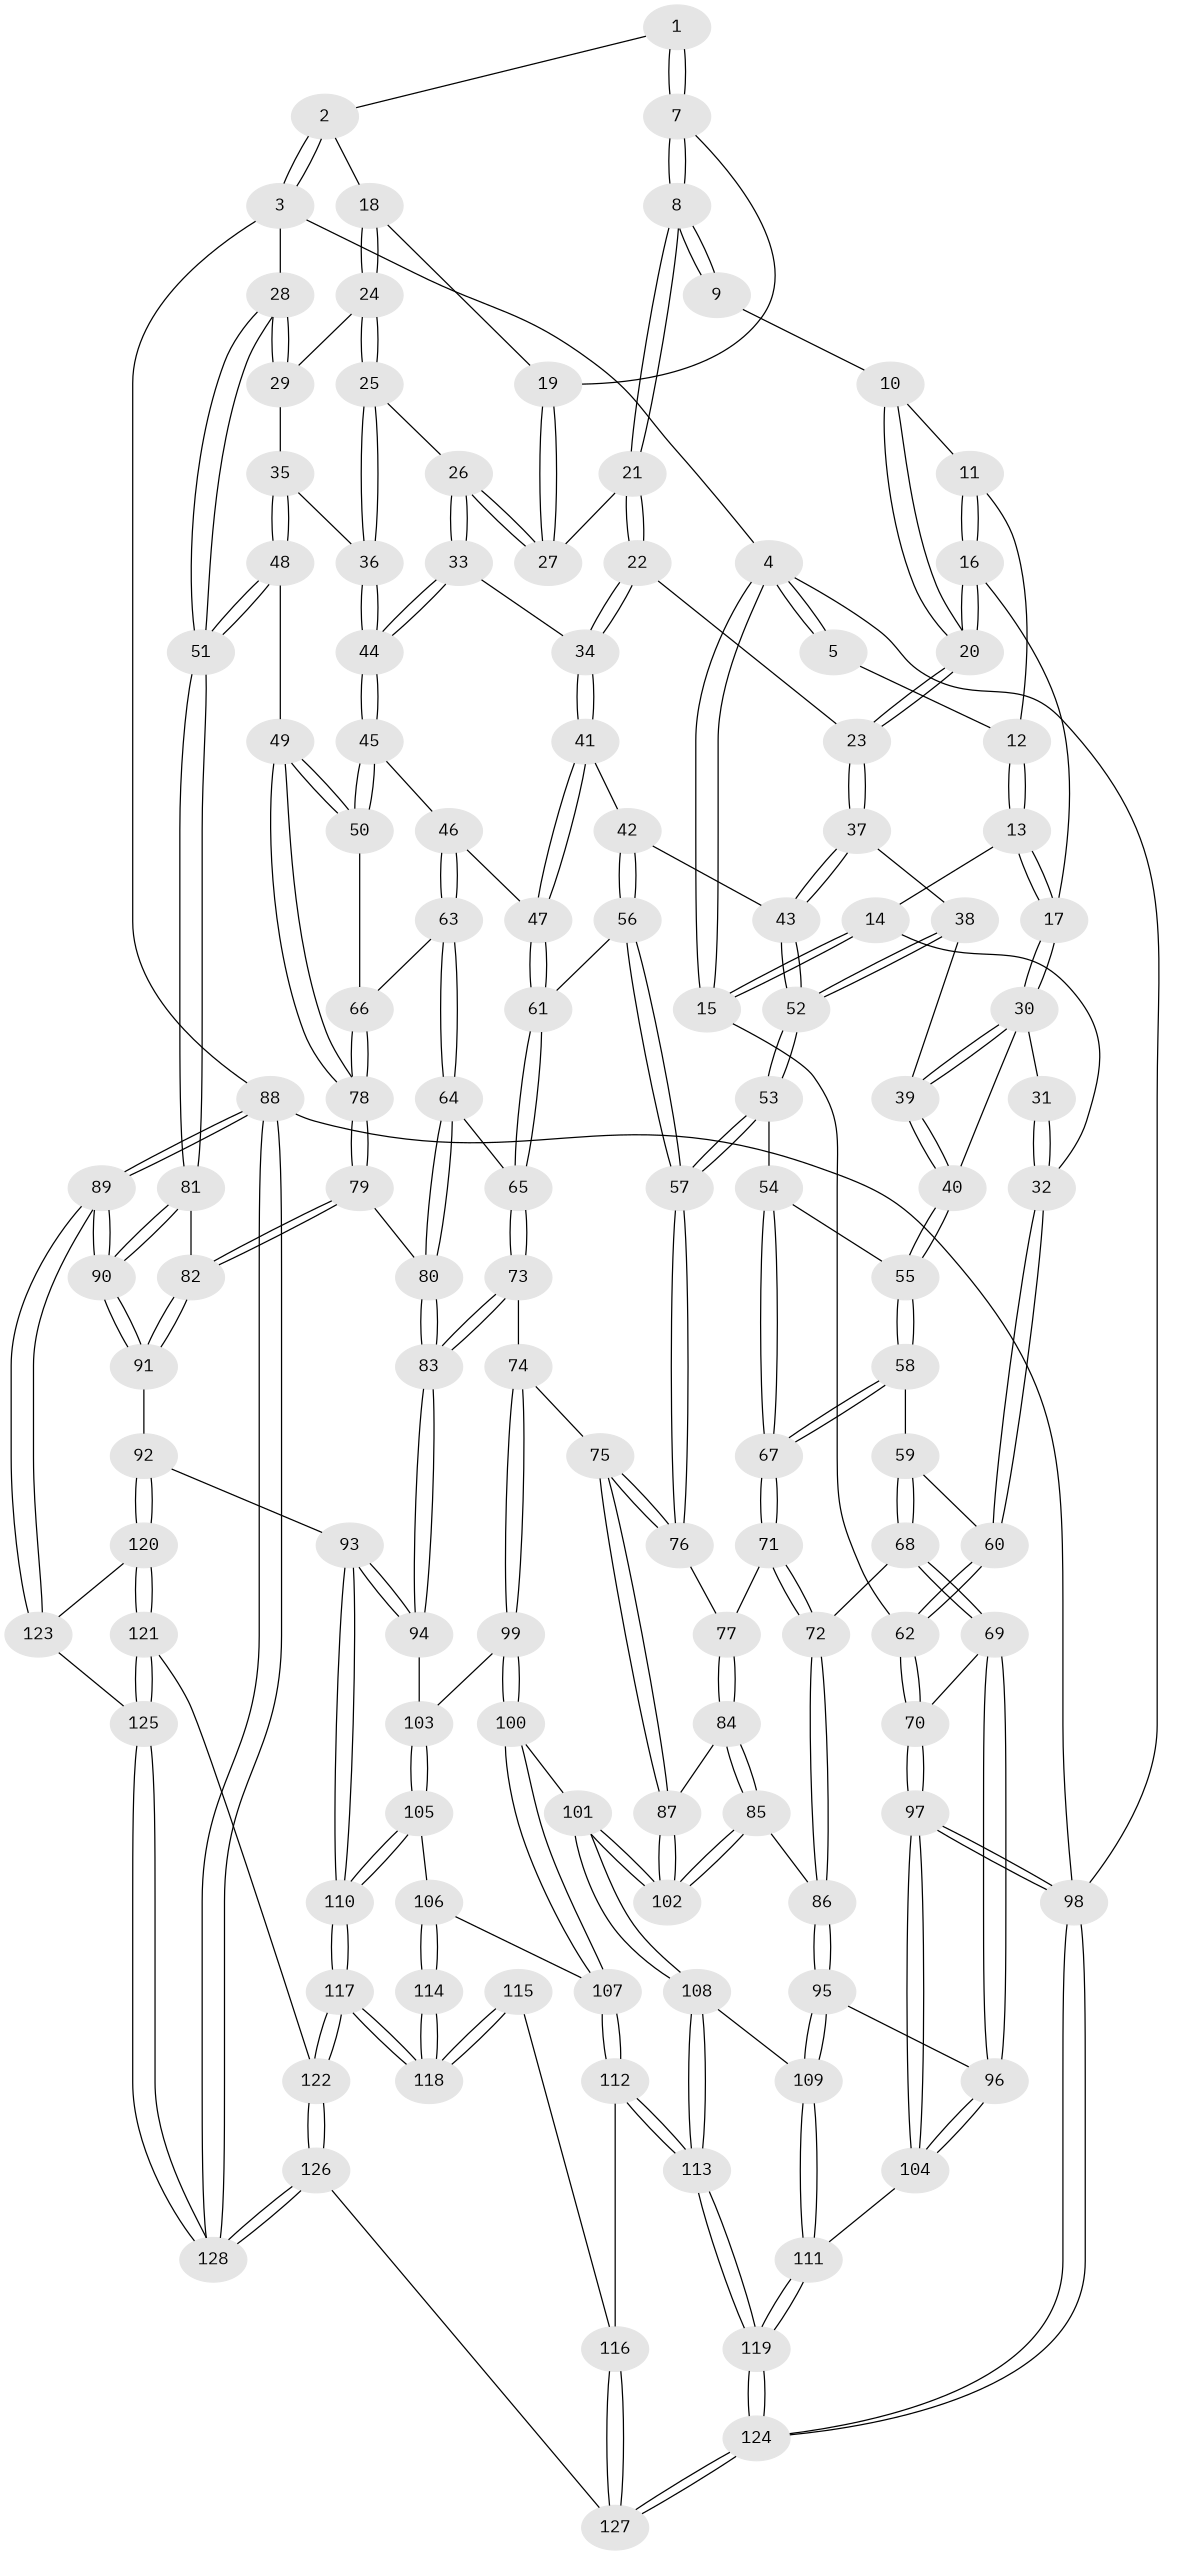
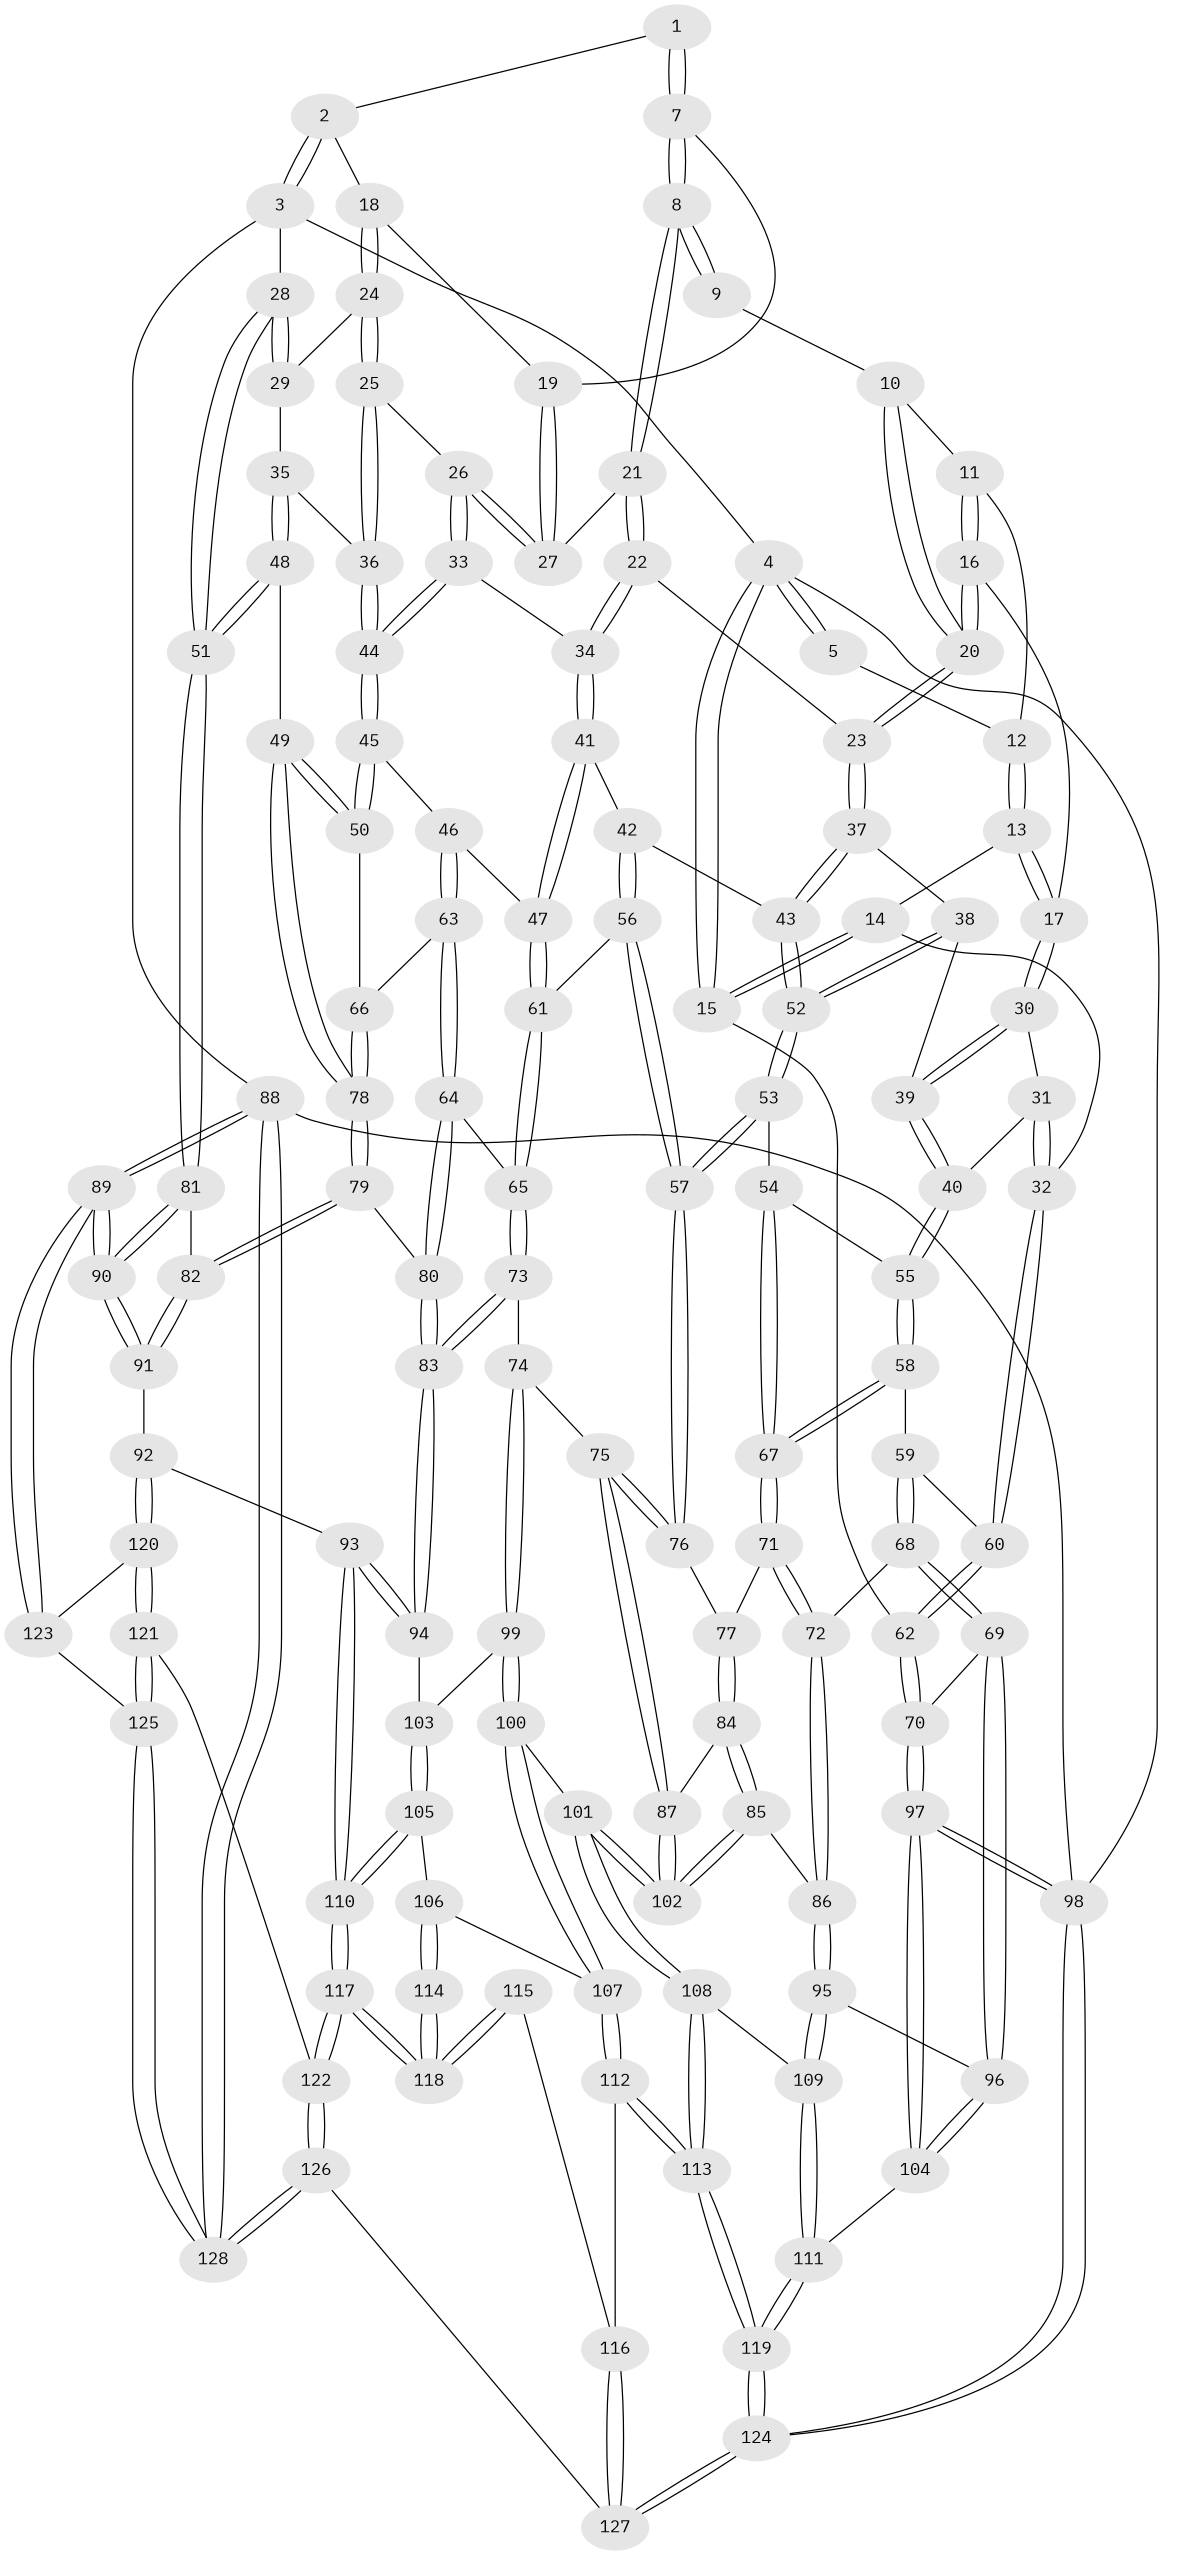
edge "30" -- "40": now "31" -- "40"
